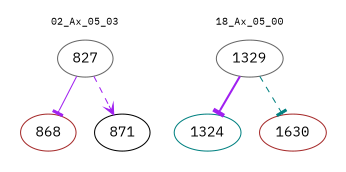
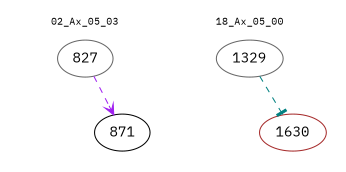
node "868": removed
node "1324": removed
